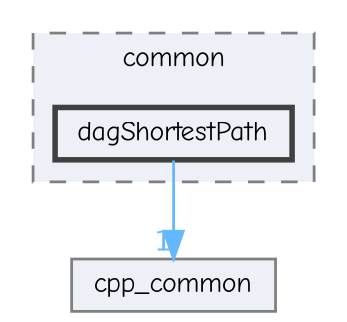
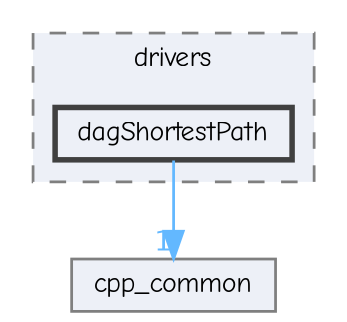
cluster "common": label "common" -> "drivers"
